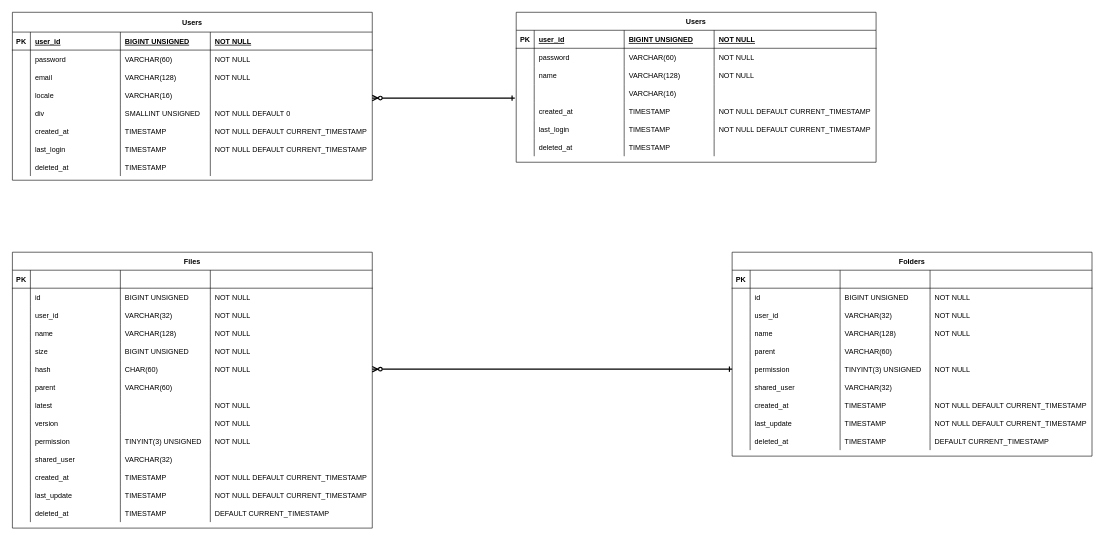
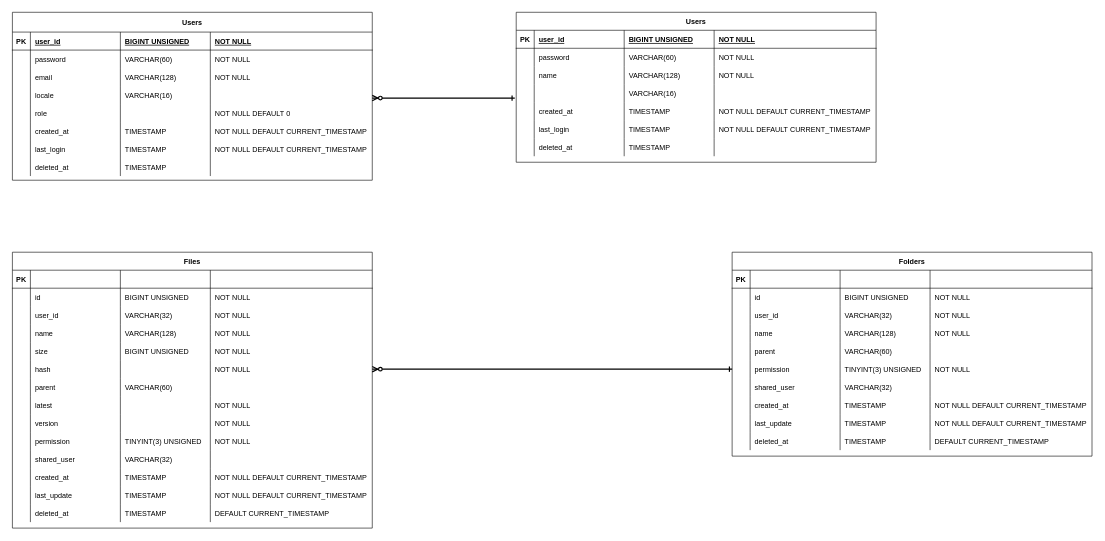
node "div": label "div" -> "role"
node "SMALLINT UNSIGNED": removed
node "CHAR(60)": removed
